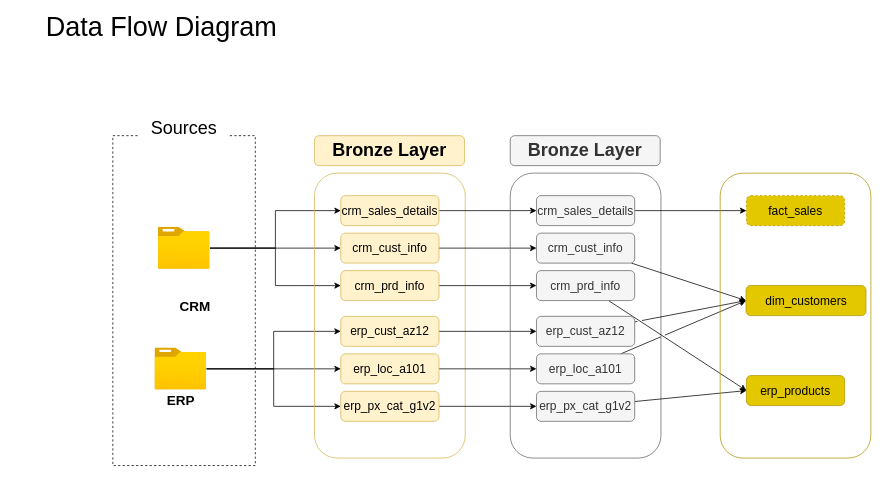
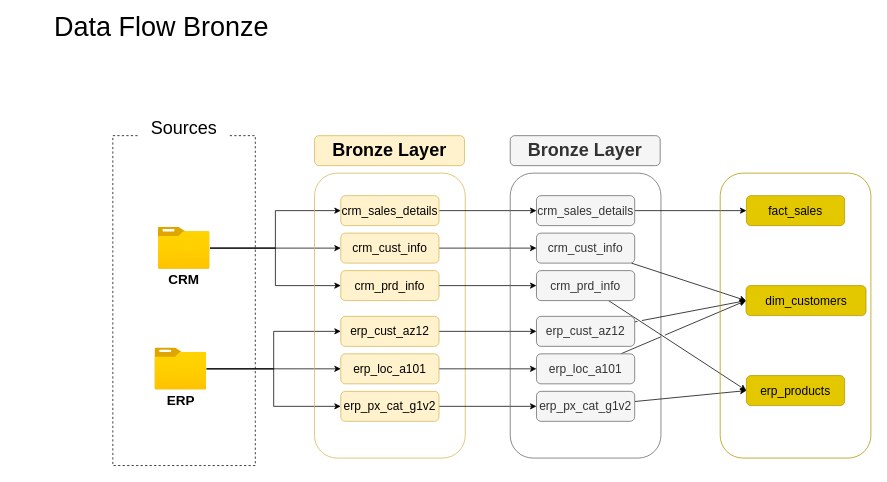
node "Data Flow Diagram": label "Data Flow Diagram" -> "Data Flow Bronze"
node "fact_sales": style dashed -> solid
node "CRM": moved (195, 306) -> (184, 280)
